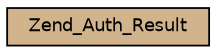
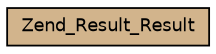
node "Zend_Auth_Result": label "Zend_Auth_Result" -> "Zend_Result_Result"
